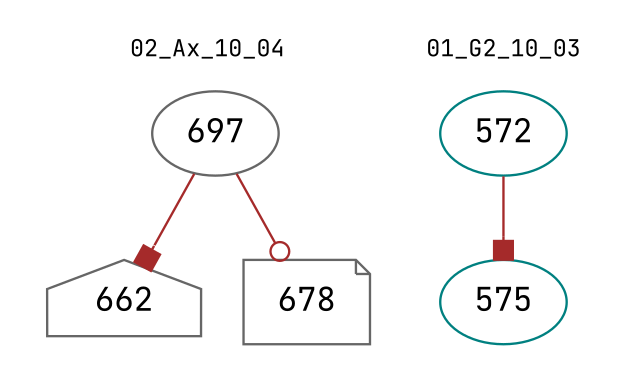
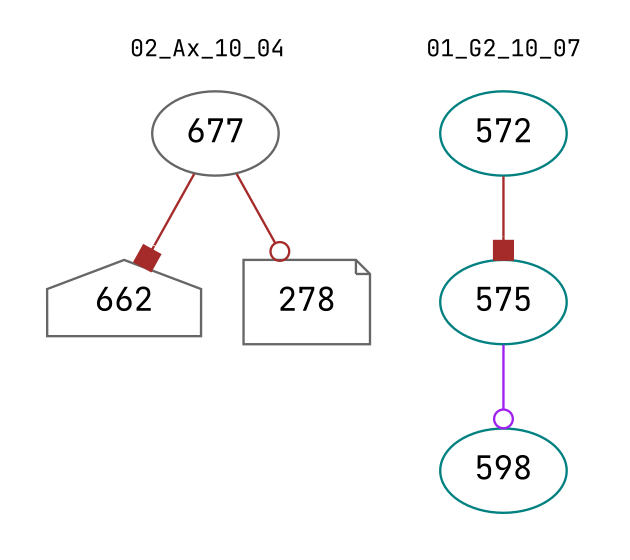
cluster "01_G2_10_03": label "01_G2_10_03" -> "01_G2_10_07"
node "697": label "697" -> "677"
node "678": label "678" -> "278"
node "598": added
